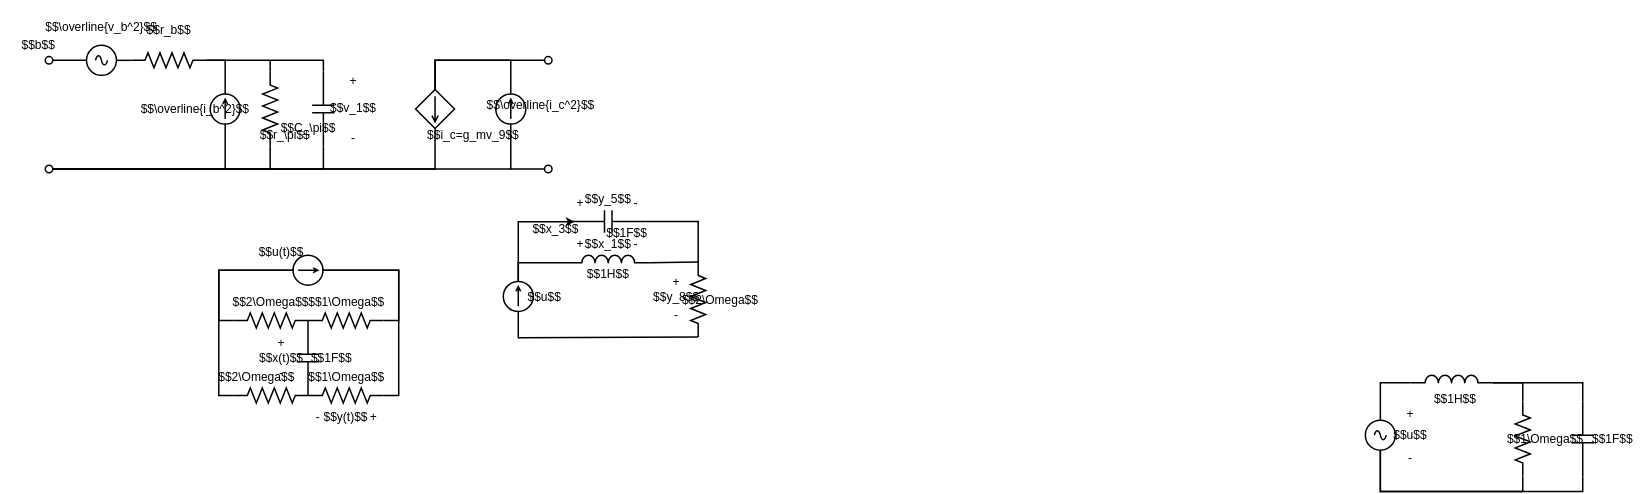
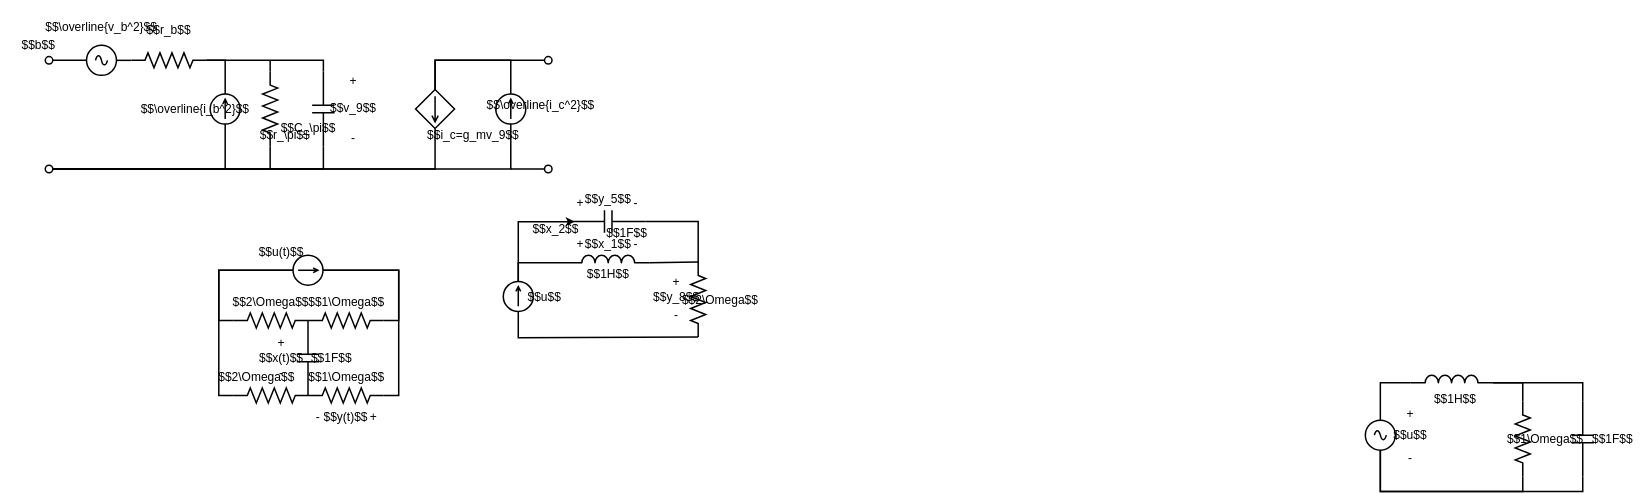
node "$$v_1$$": label "$$v_1$$" -> "$$v_9$$"
node "$$x_3$$": label "$$x_3$$" -> "$$x_2$$"
